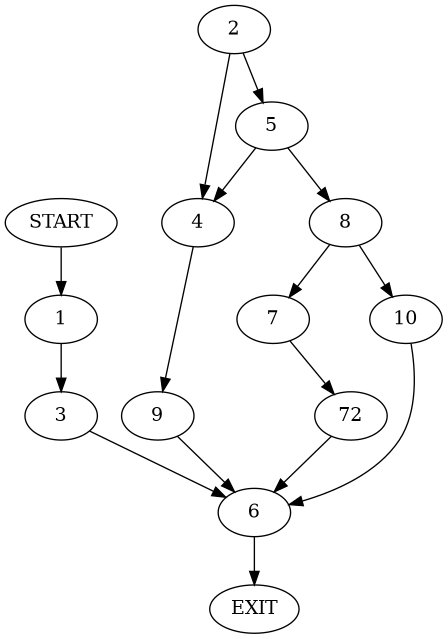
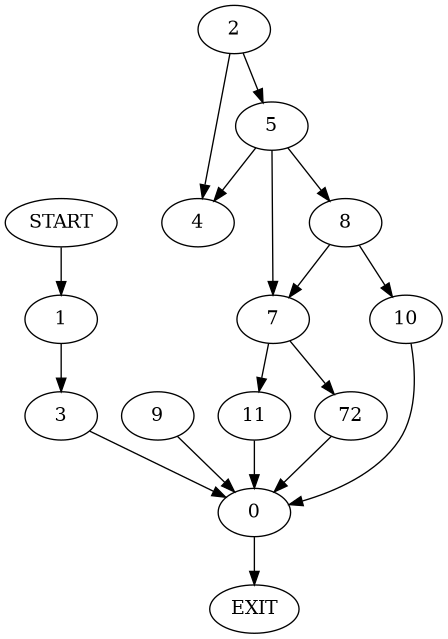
edge "5" -> "7": added
edge "4" -> "9": removed
node "11": added
node "6": label "6" -> "0"
